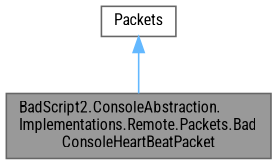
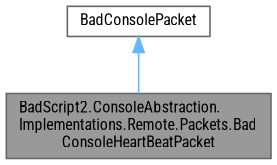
node "Packets": label "Packets" -> "BadConsolePacket"
